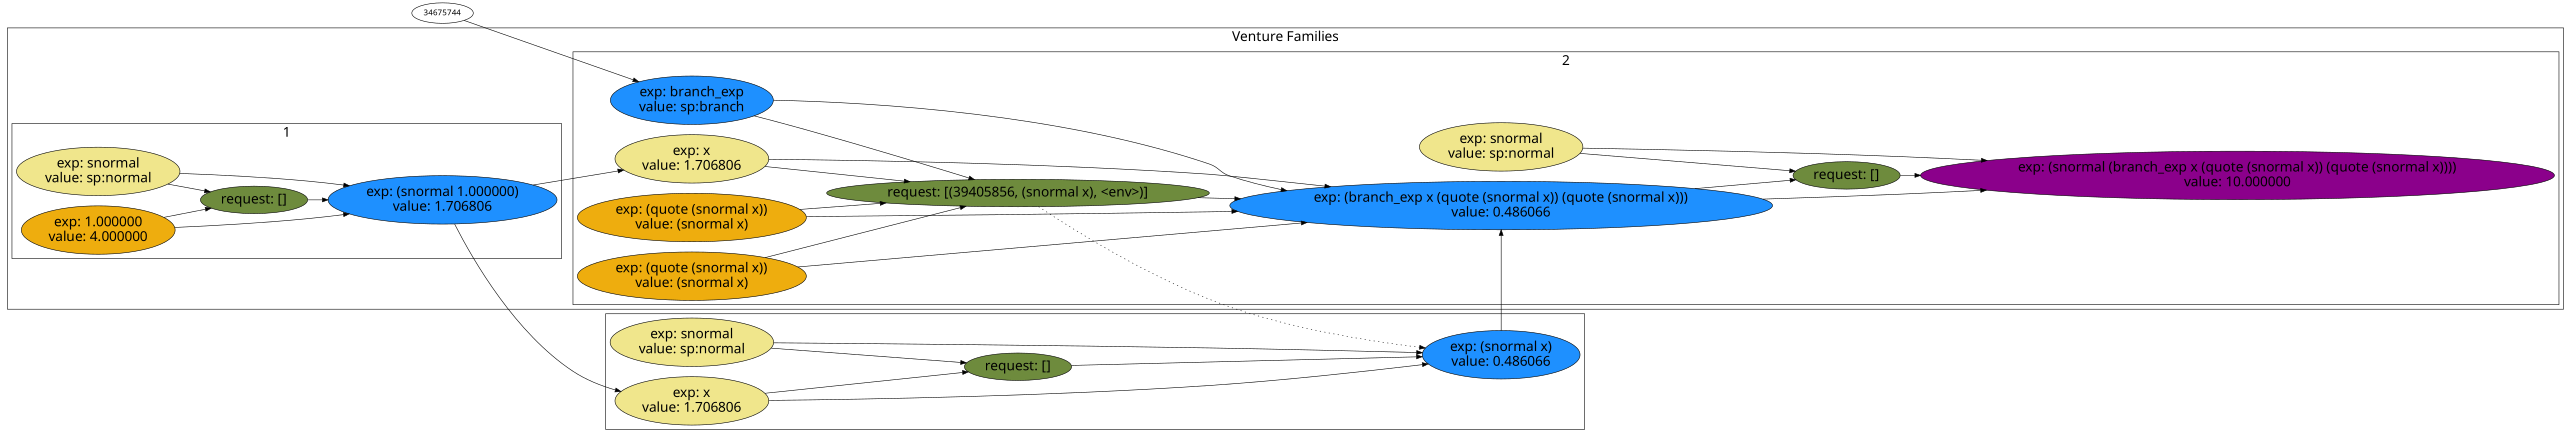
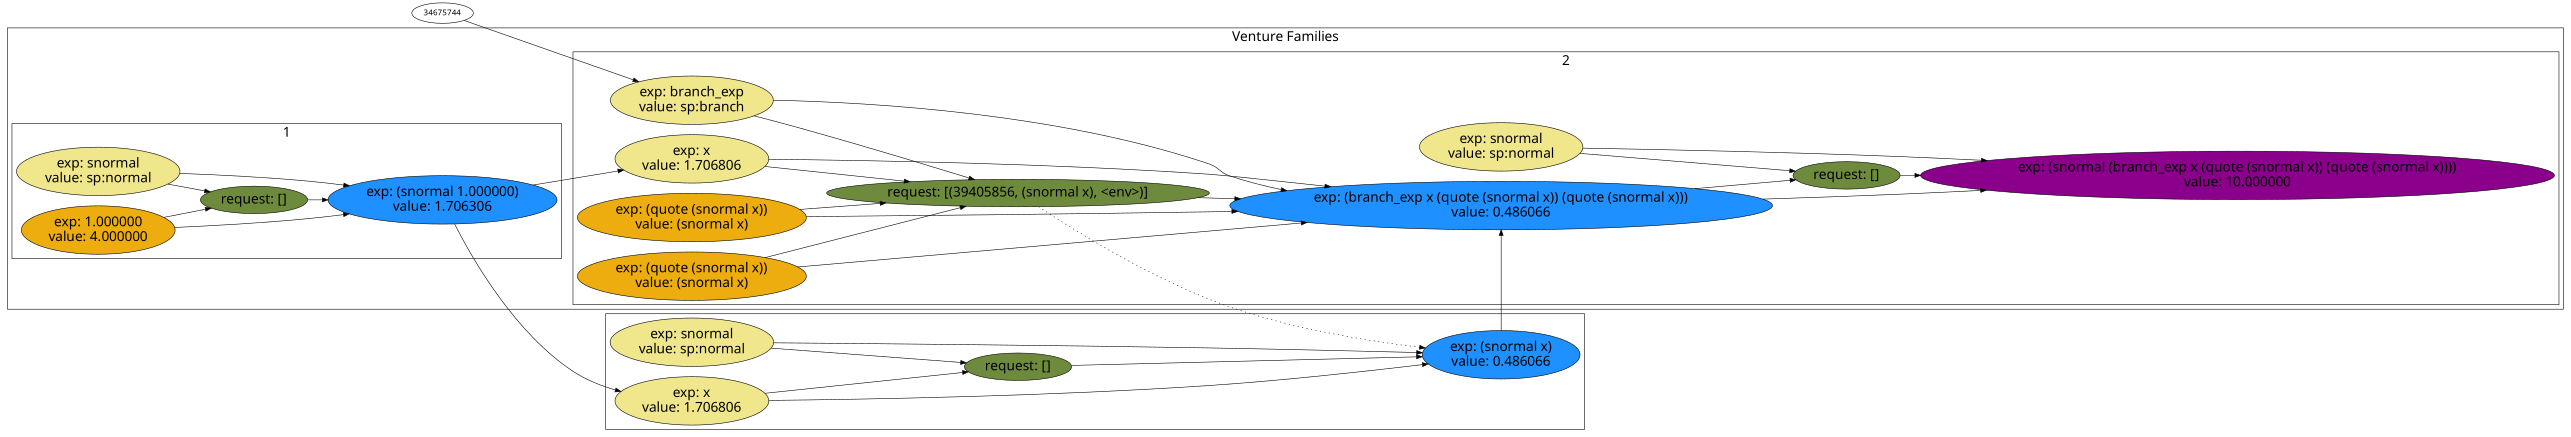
node "exp: branch_exp value: sp:branch": fillcolor dodgerblue -> khaki
node "exp: (snormal 1.000000) value: 1.706806": label "exp: (snormal 1.000000) value: 1.706806" -> "exp: (snormal 1.000000) value: 1.706306"
